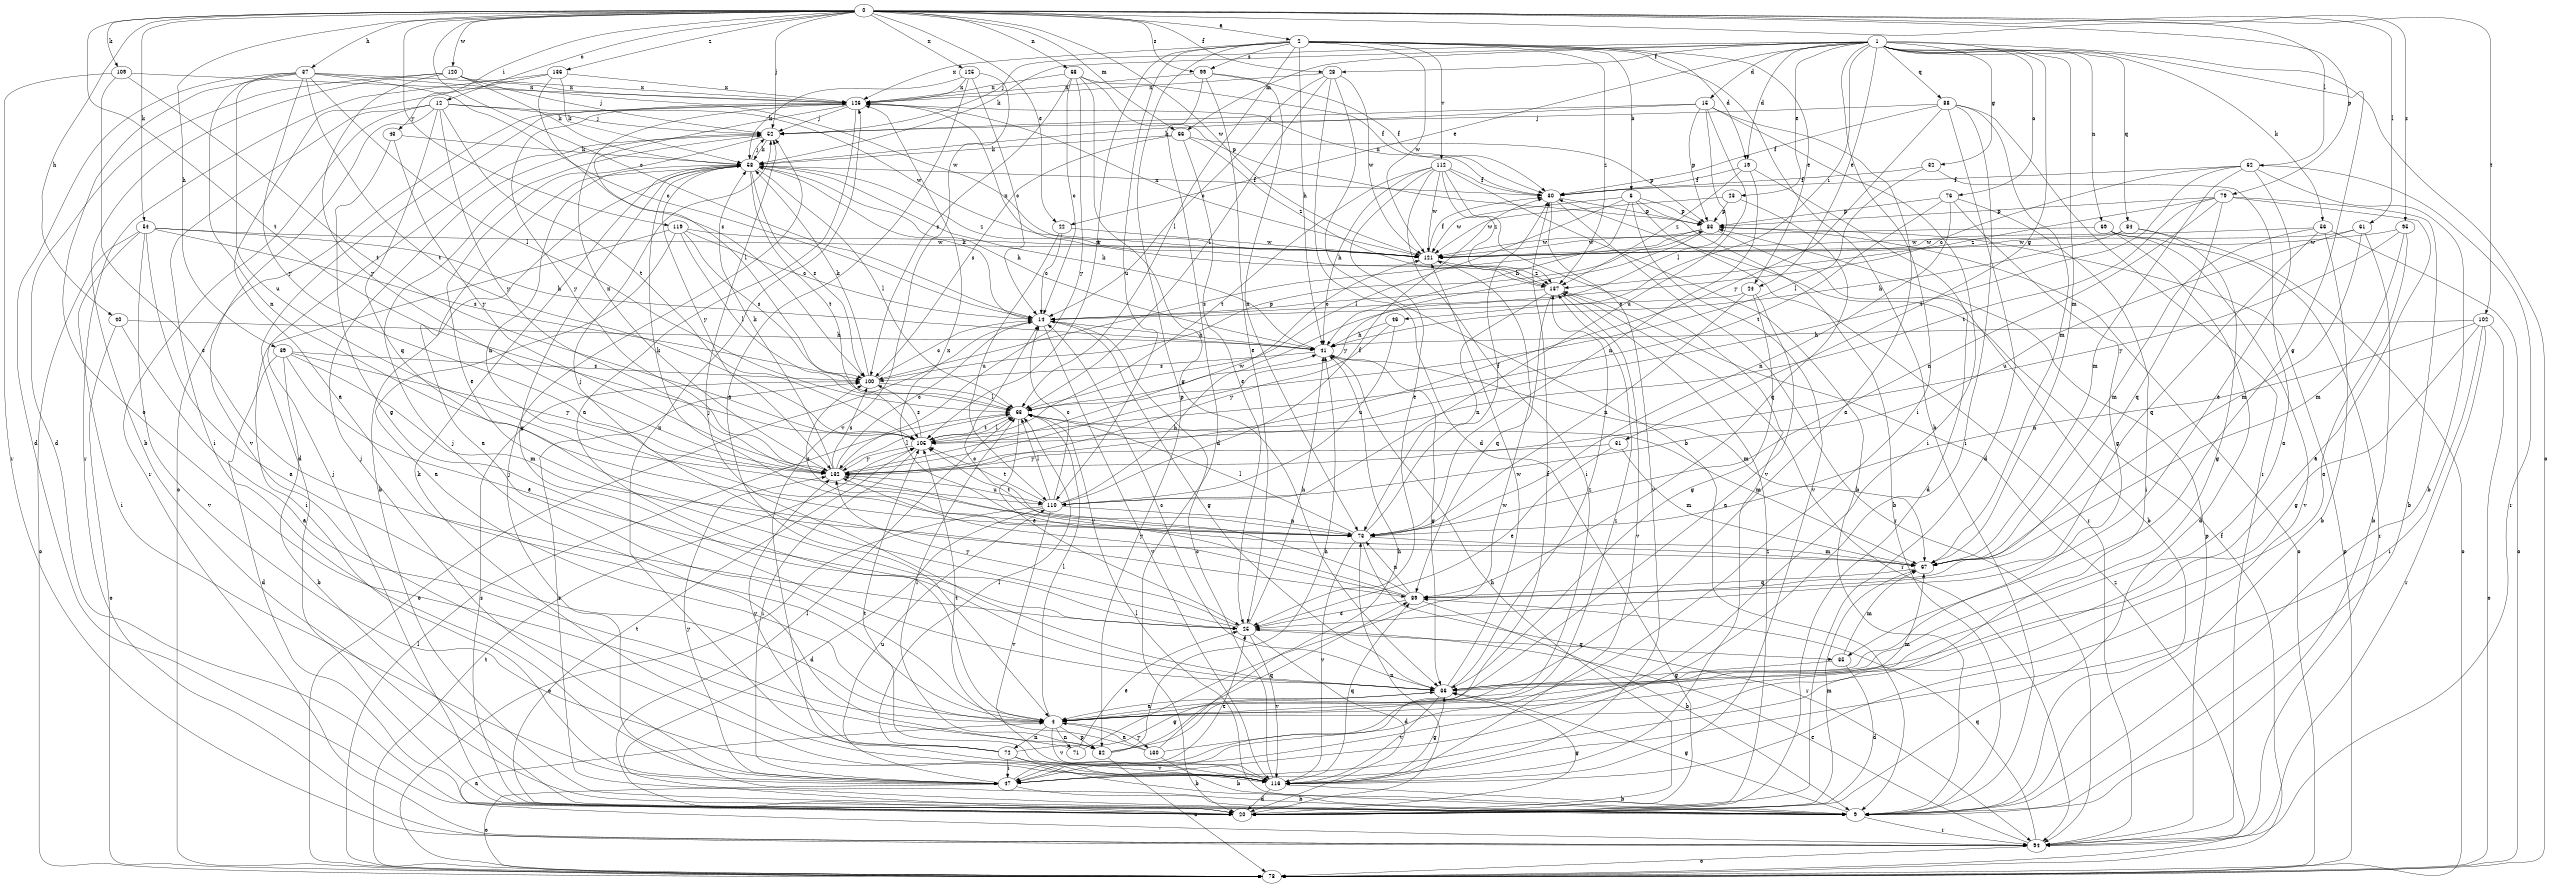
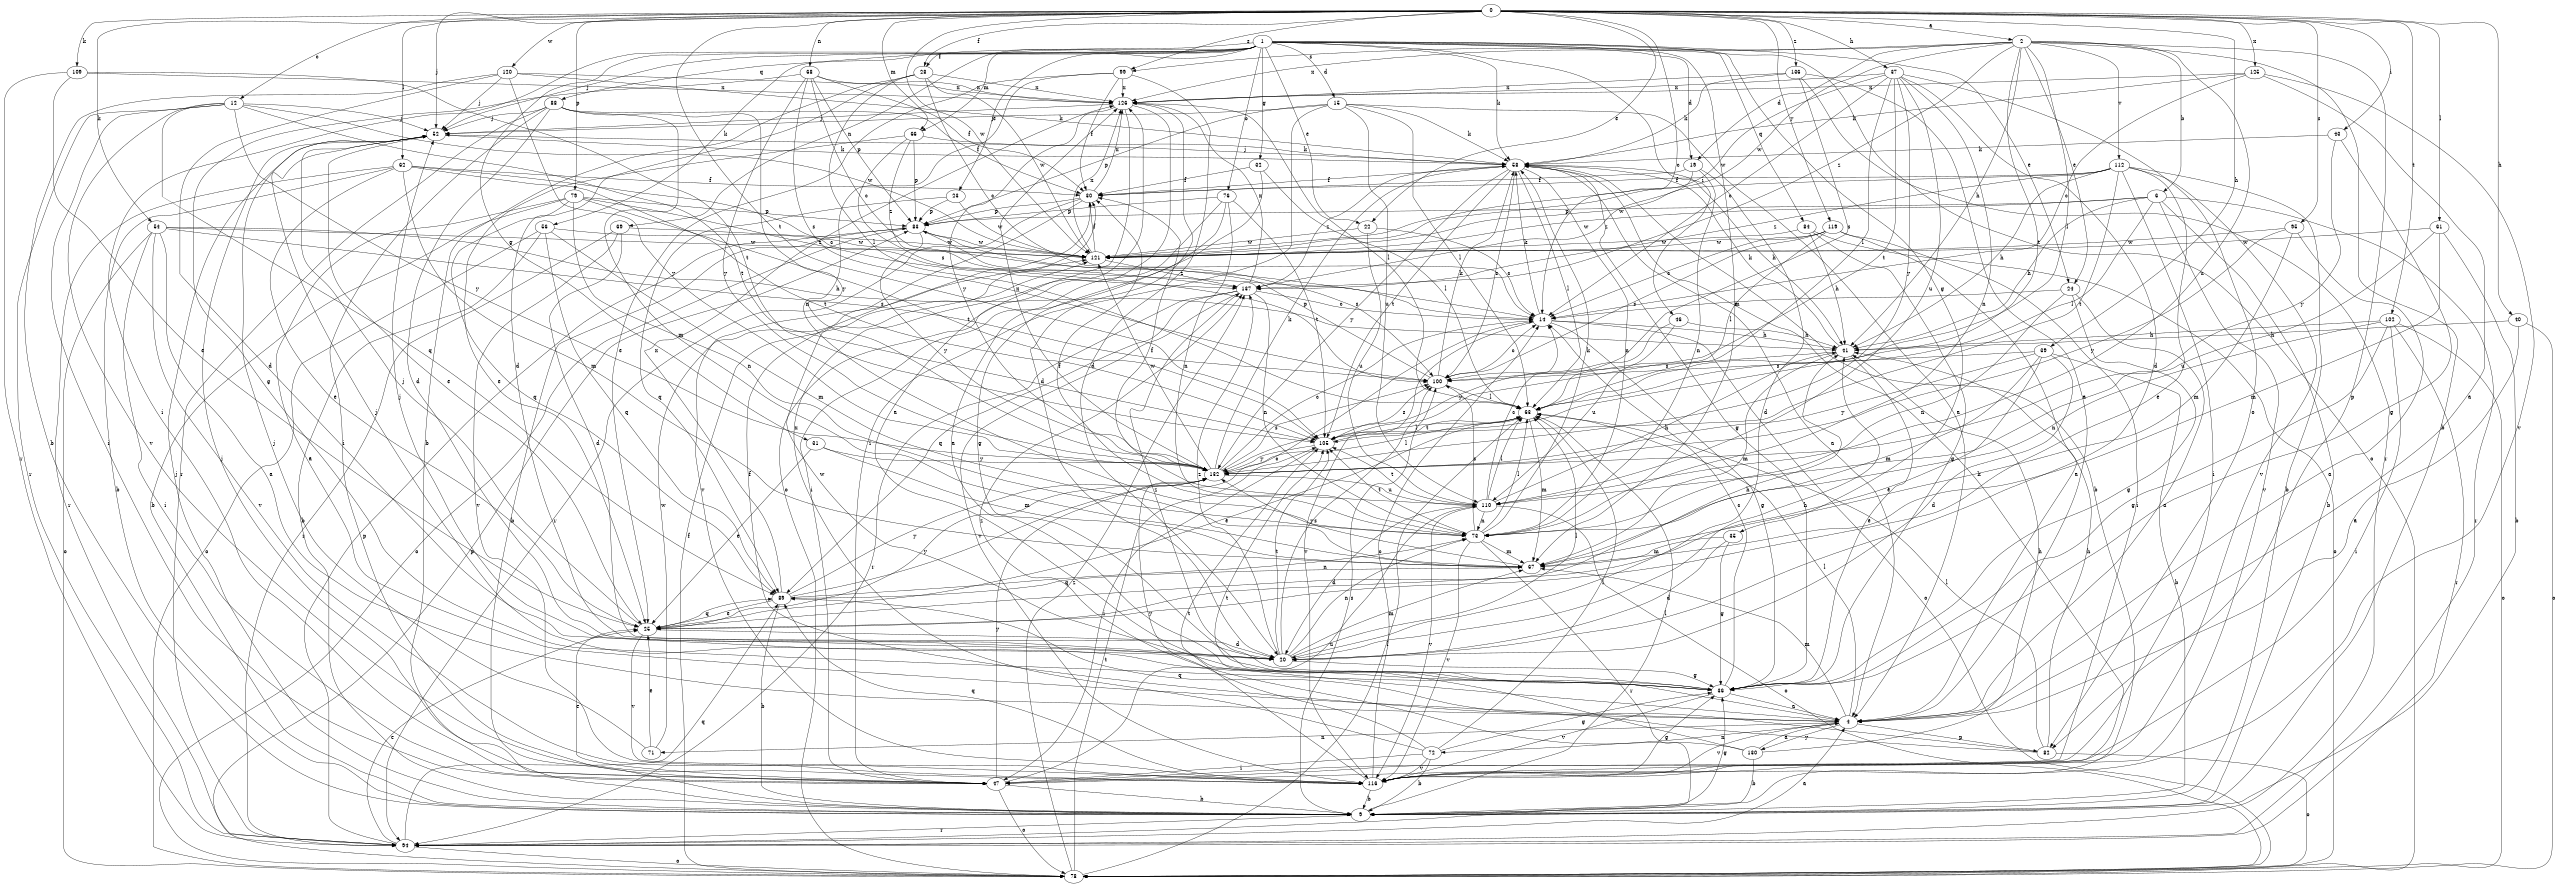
edge "41" -> "36": label "g" -> "e"
edge "25" -> "35": now "25" -> "89"
edge "116" -> "20": removed, label "d"
